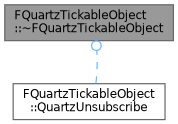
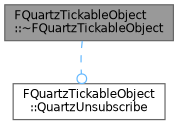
edge "FQuartzTickableObject ::QuartzUnsubscribe" -> "FQuartzTickableObject ::~FQuartzTickableObject": reversed
